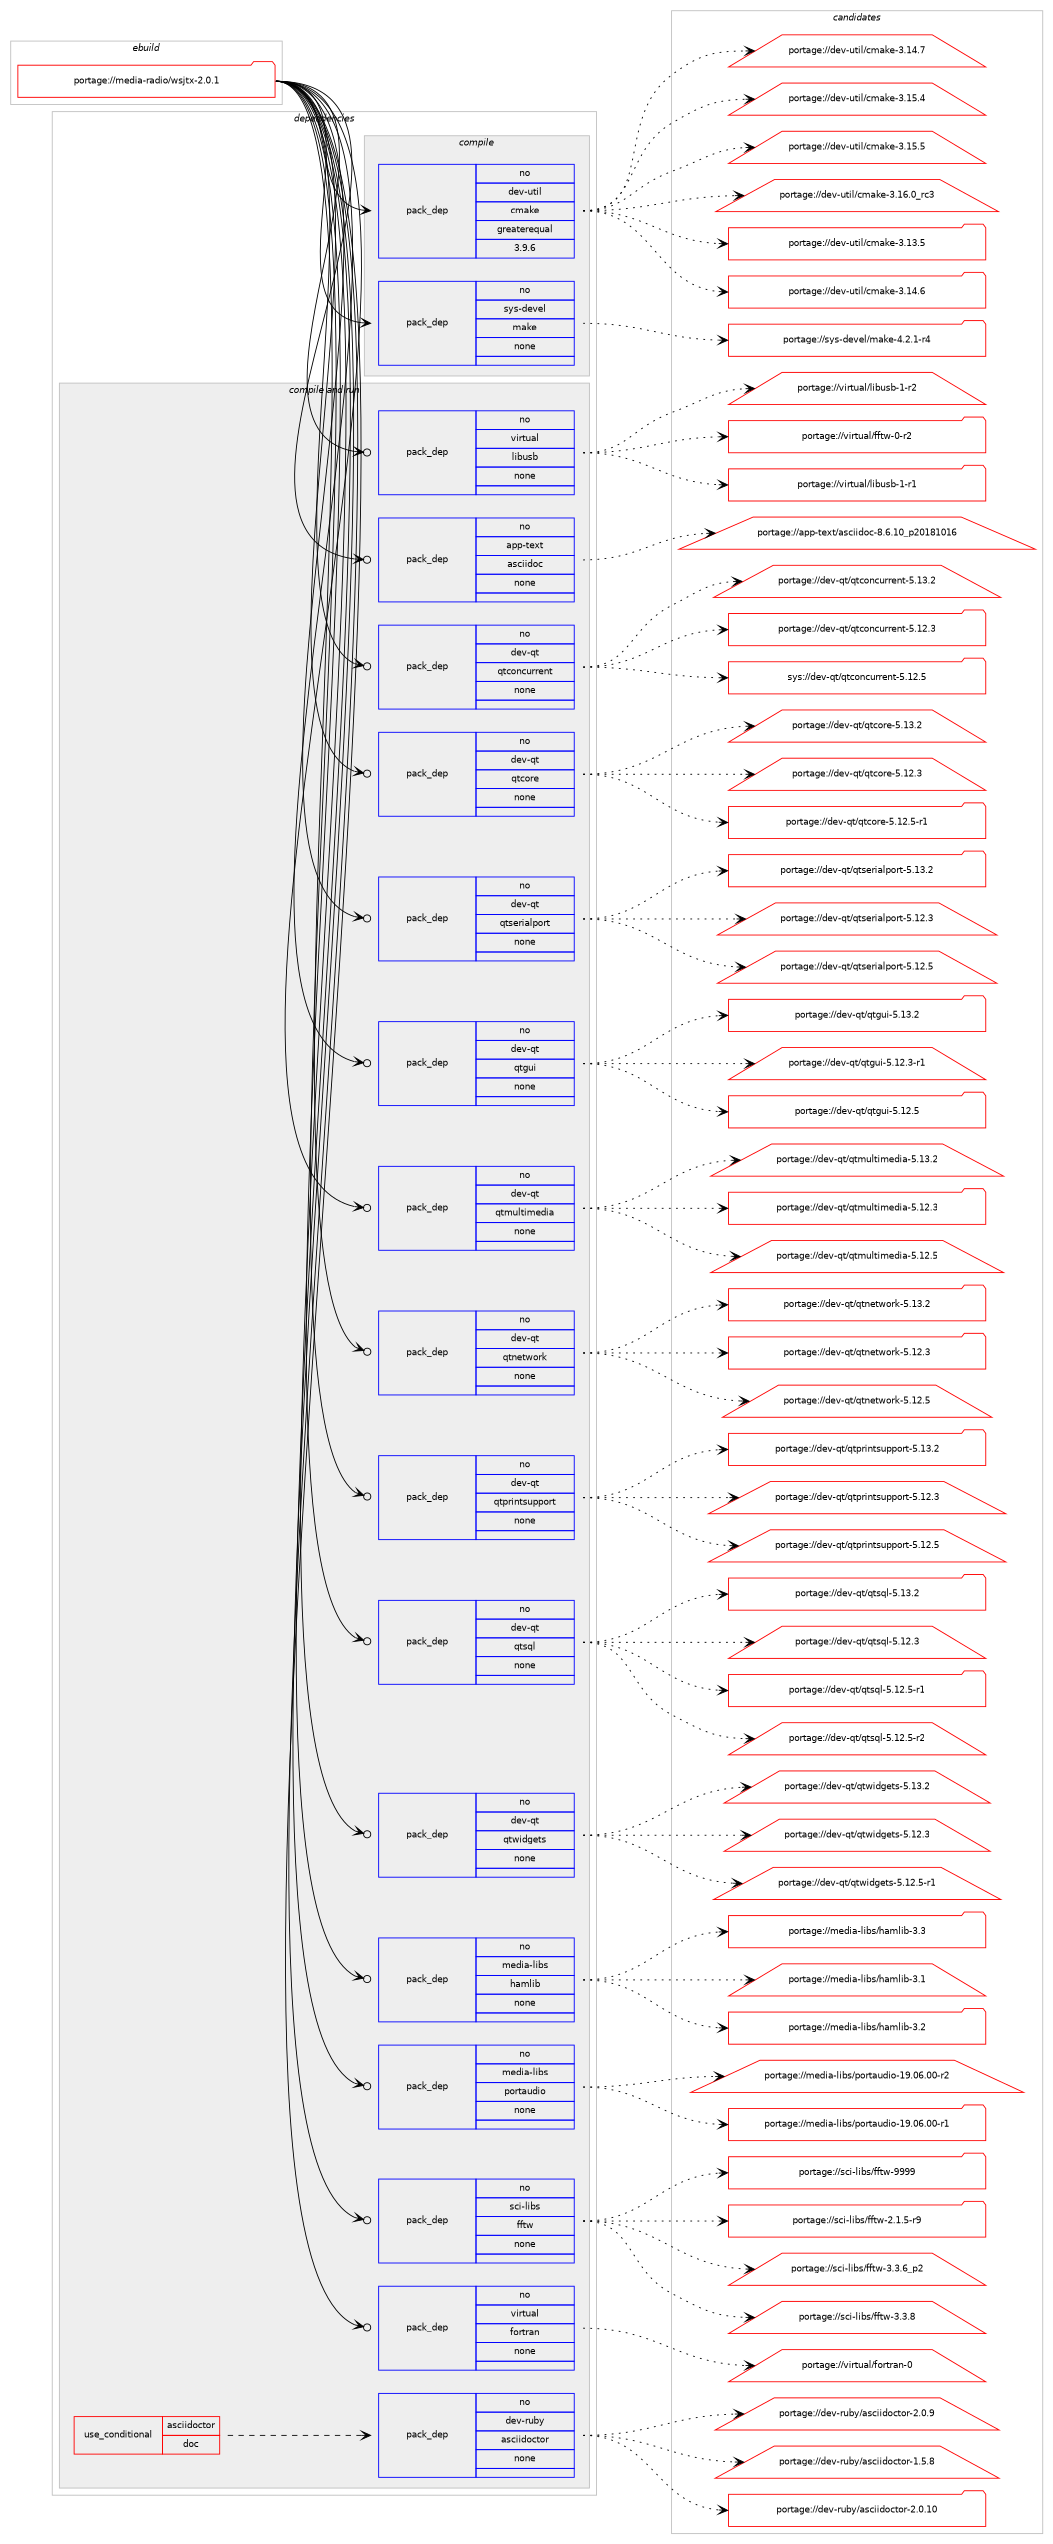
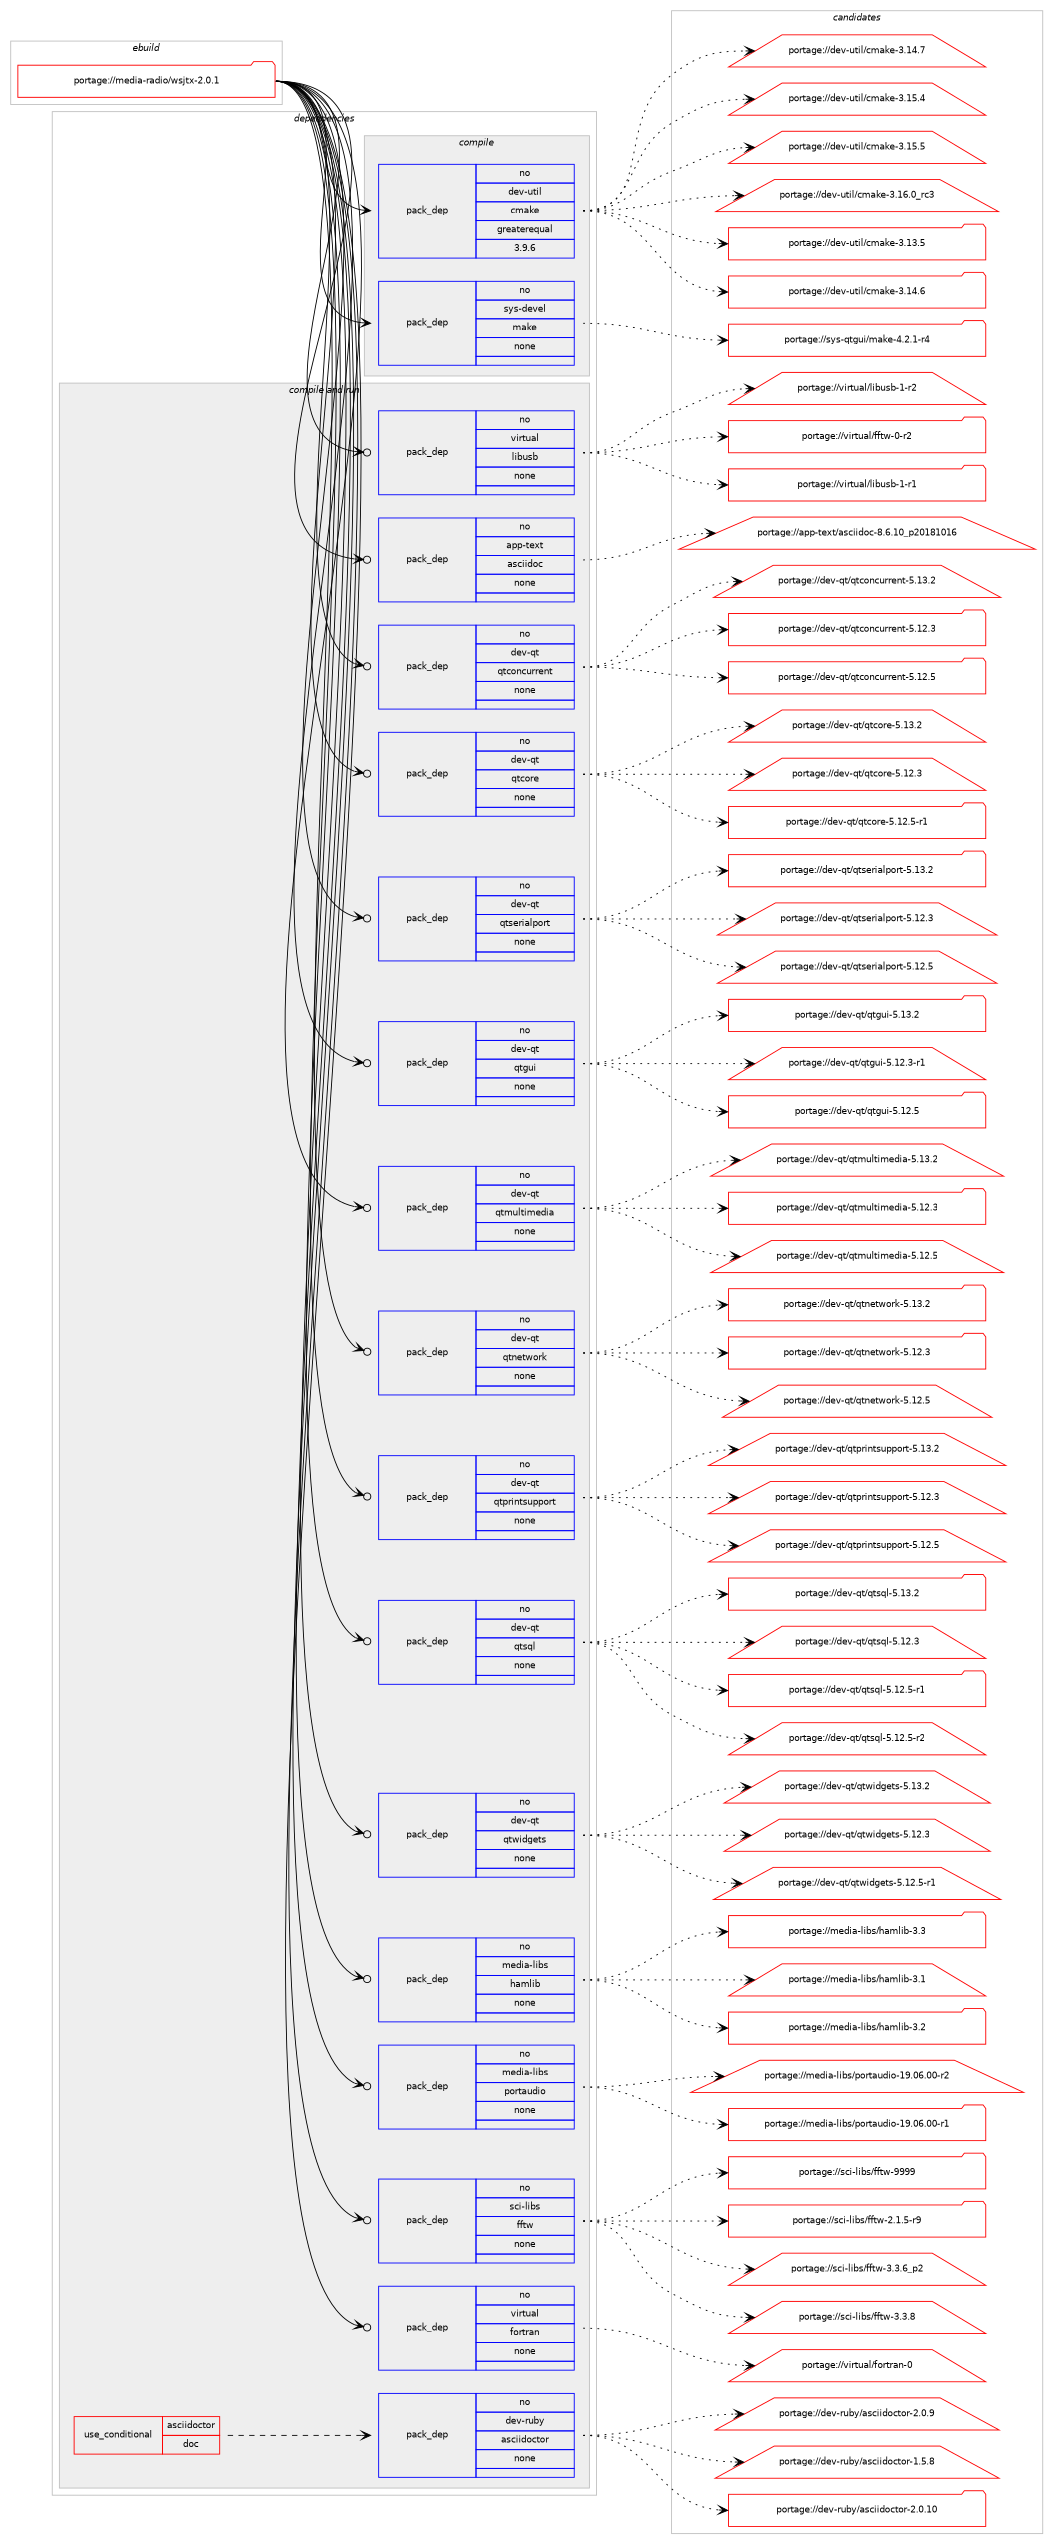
node "portage://sys-devel/make-4.2.1-r4": label "portage://sys-devel/make-4.2.1-r4" -> "portage://sys-qtgui/make-4.2.1-r4"
node "sys://dev-qt/qtconcurrent-5.12.5": label "sys://dev-qt/qtconcurrent-5.12.5" -> "portage://dev-qt/qtconcurrent-5.12.5"
node "portage://dev-qt/qtprintsupport-5.13.2": shape folder -> trapezium
